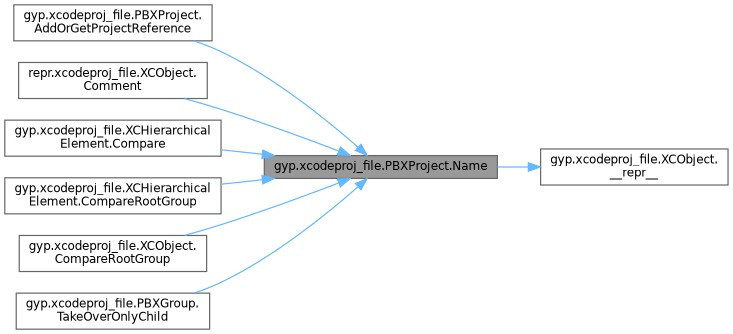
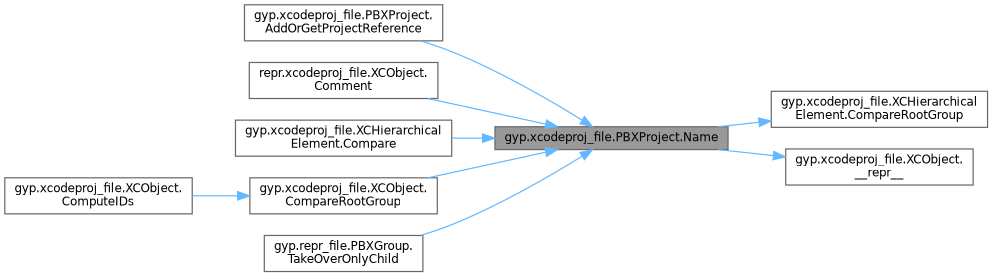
edge "gyp.xcodeproj_file.XCHierarchical Element.CompareRootGroup" -> "gyp.xcodeproj_file.PBXProject.Name": reversed
node "gyp.xcodeproj_file.XCObject. ComputeIDs": added
node "gyp.xcodeproj_file.PBXGroup. TakeOverOnlyChild": label "gyp.xcodeproj_file.PBXGroup. TakeOverOnlyChild" -> "gyp.repr_file.PBXGroup. TakeOverOnlyChild"
